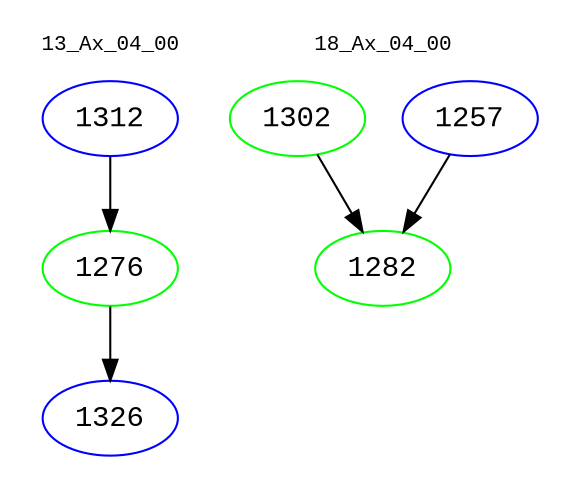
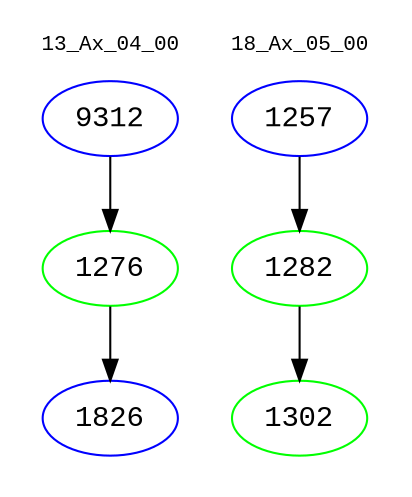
cluster "18_Ax_04_00": label "18_Ax_04_00" -> "18_Ax_05_00"
node "1312": label "1312" -> "9312"
edge "1302" -> "1282": reversed
node "1326": label "1326" -> "1826"
